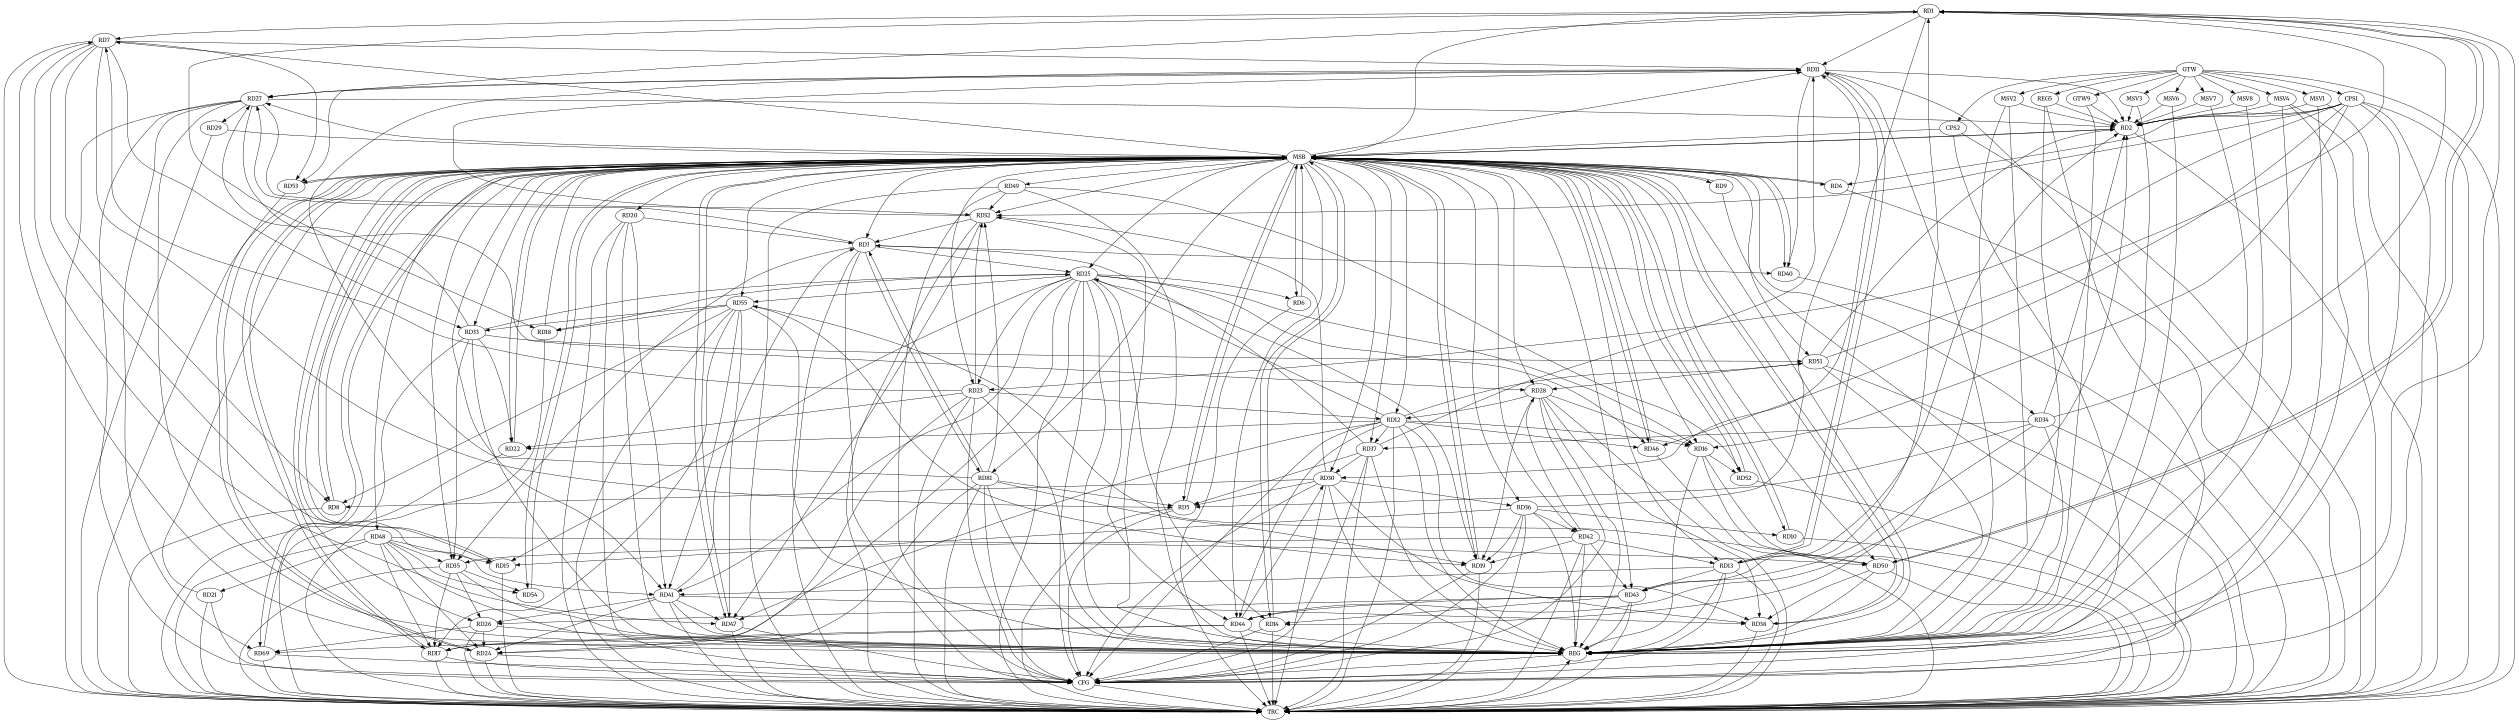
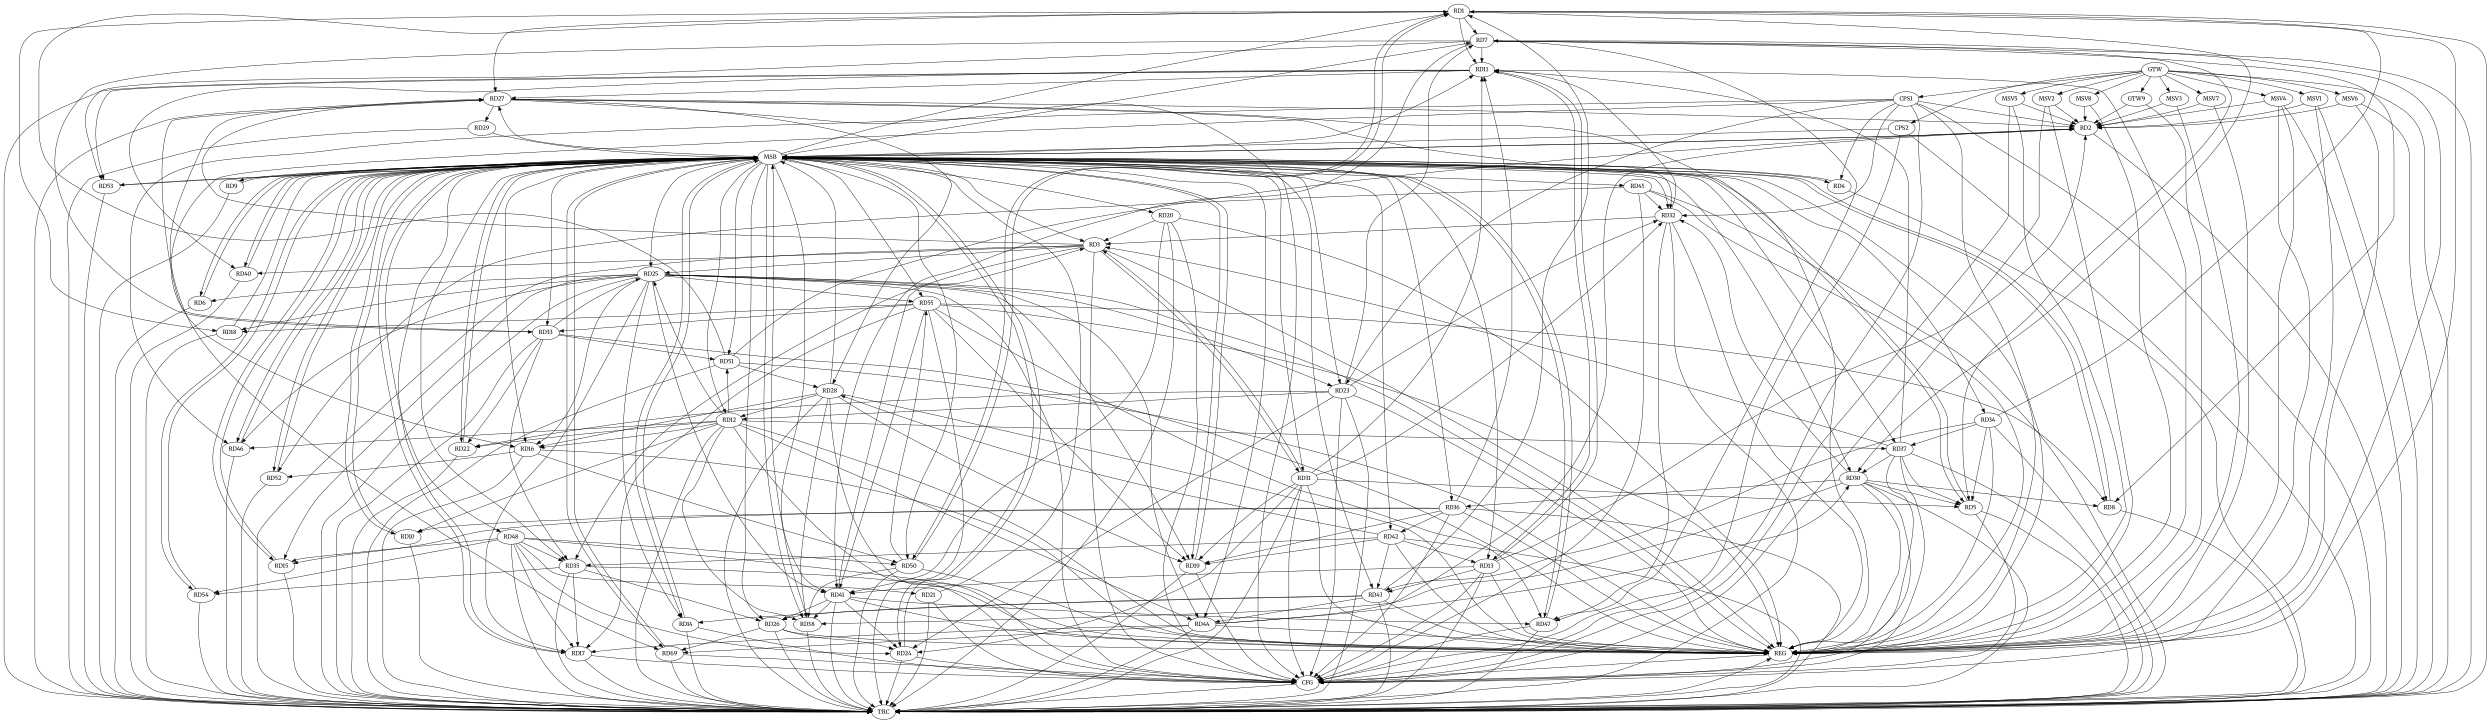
edge "RD11" -> "RD2": removed
node "REG5": label "REG5" -> "MSV5"
edge "MSB" -> "RD28": reversed
node "RD49": label "RD49" -> "RD45"
edge "RD34" -> "RD2": removed
edge "RD3" -> "REG": added
node "RD81": label "RD81" -> "RD31"
edge "RD12" -> "RD47": now "RD12" -> "RD10"
edge "MSV2" -> "RD14": now "MSV2" -> "CFG"
edge "MSV6" -> "TRC": added
edge "RD54" -> "TRC": added
